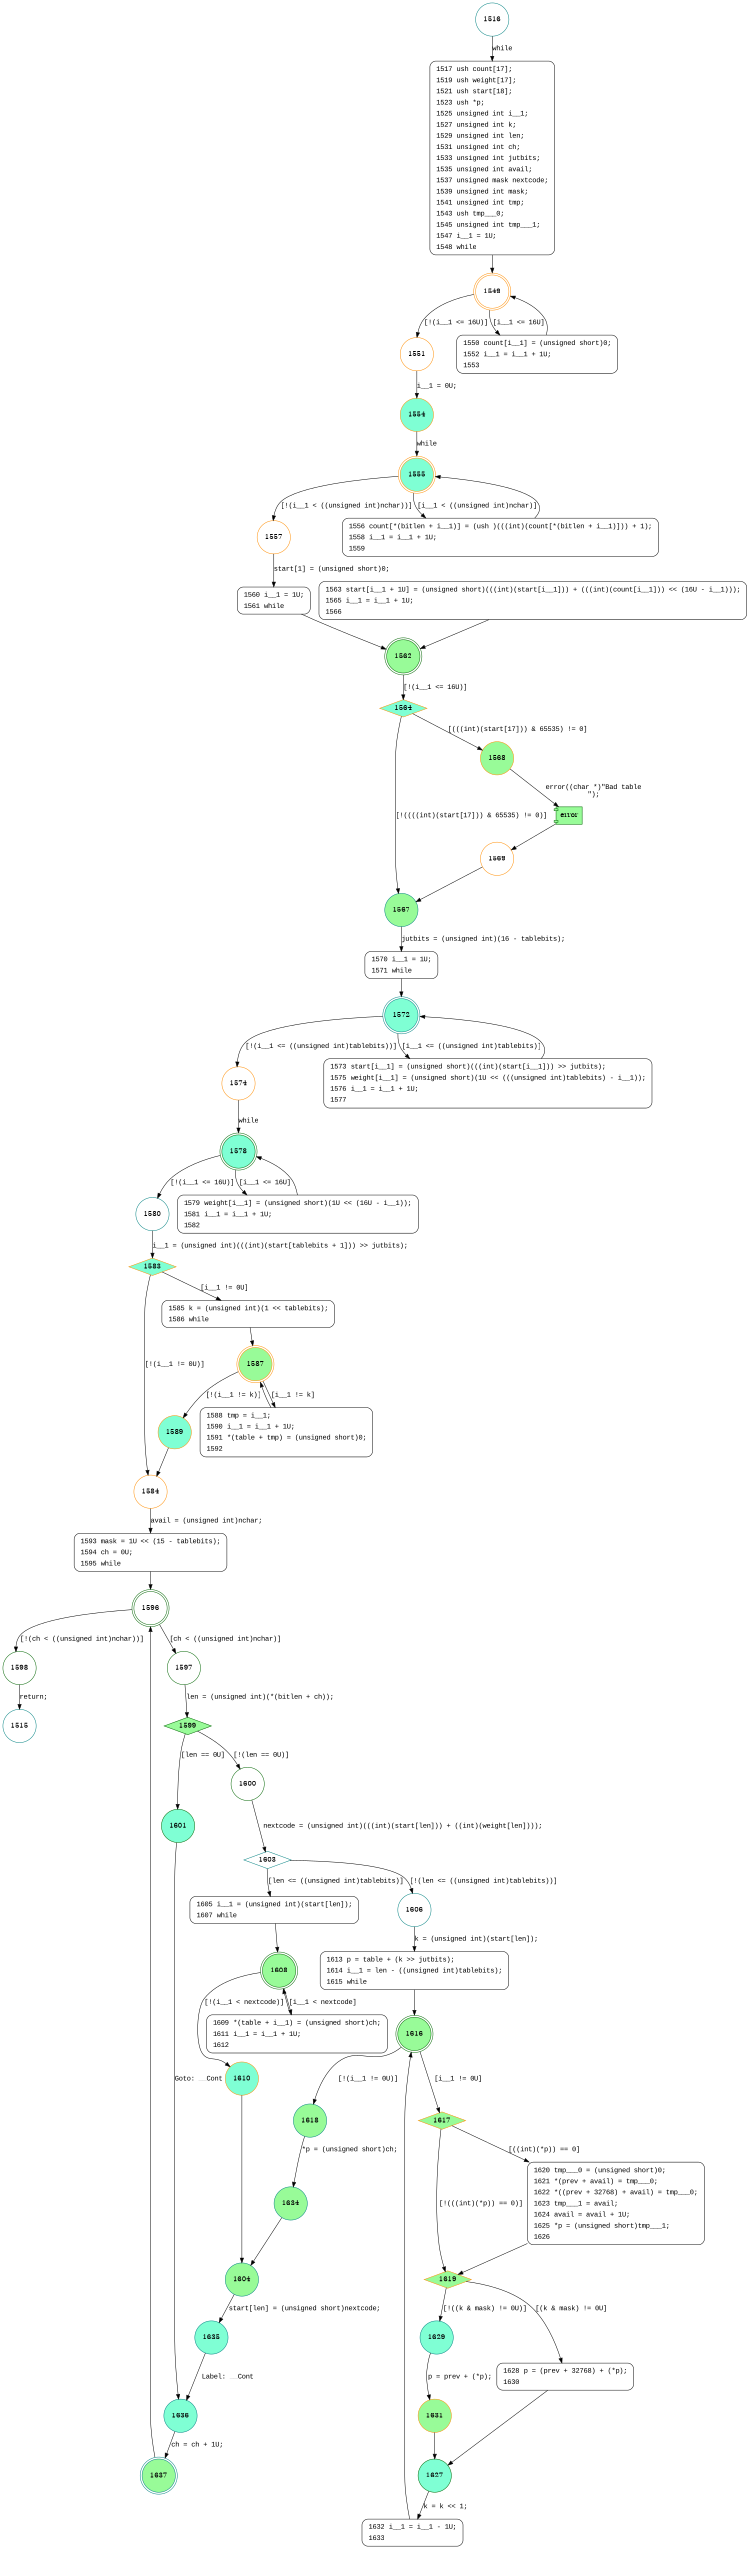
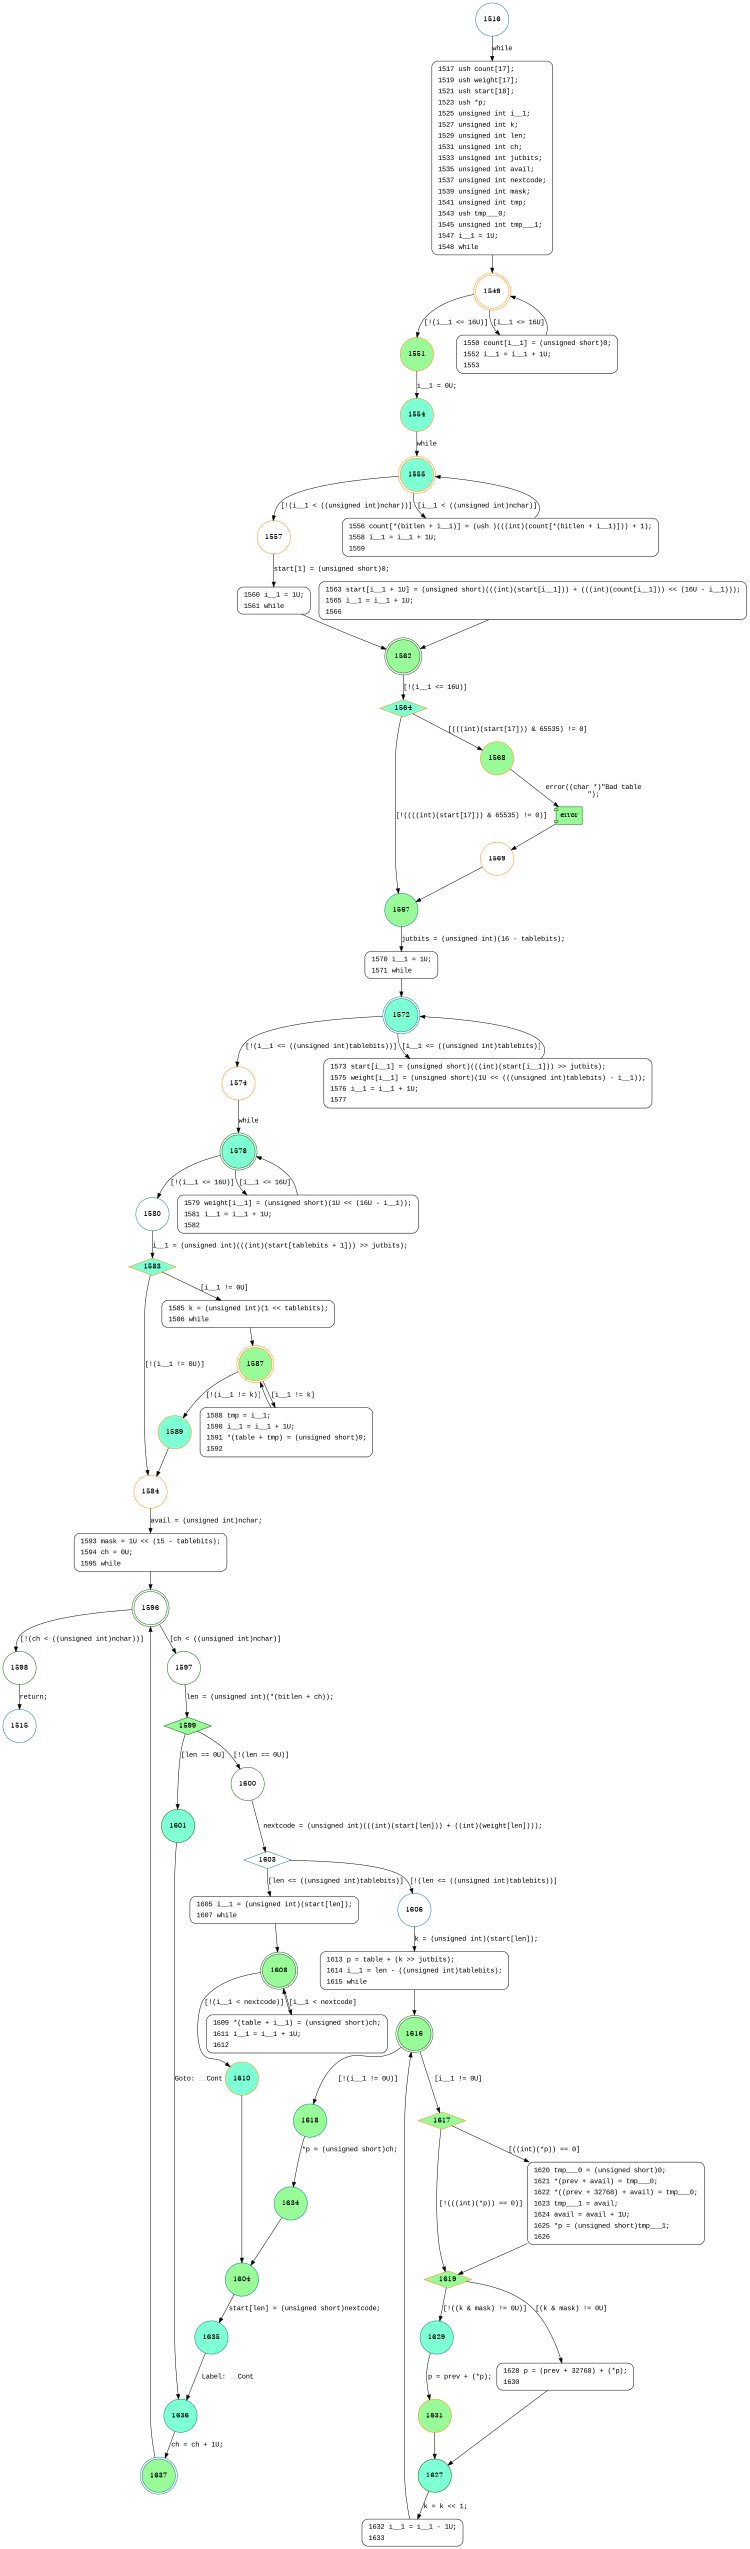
node "1517": text "unsigned mask nextcode;" -> "unsigned int nextcode;"
node "1551": fillcolor white -> palegreen
